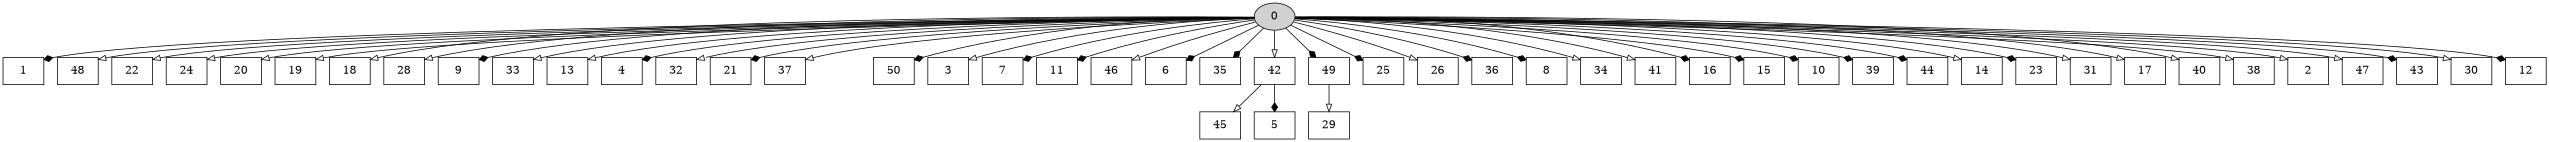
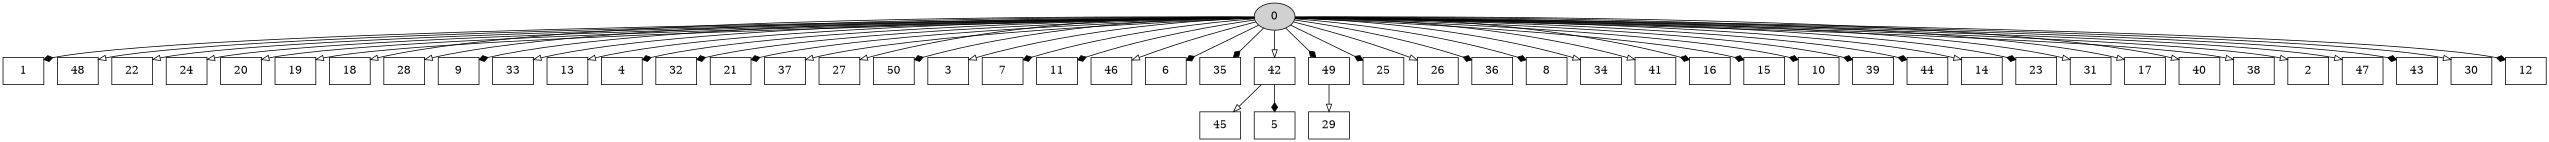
edge "0" -> "32": arrowhead onormal -> diamond
node "27": added
